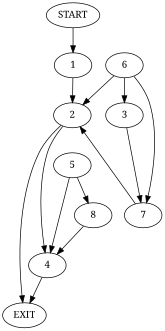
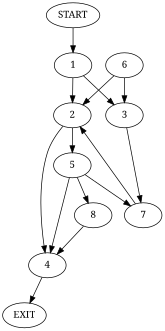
edge "1" -> "3": added
edge "6" -> "7": now "5" -> "7"
edge "2" -> "EXIT": now "2" -> "5"
